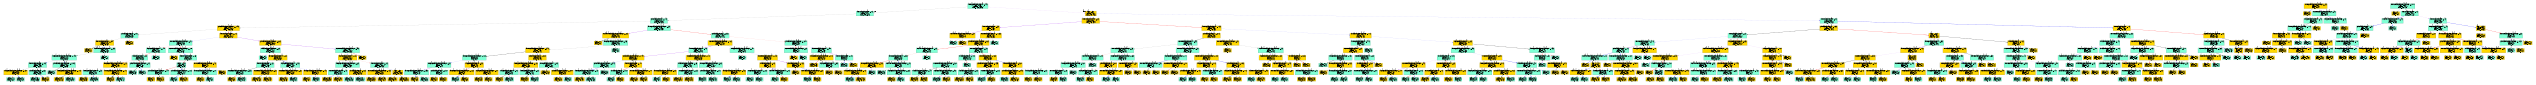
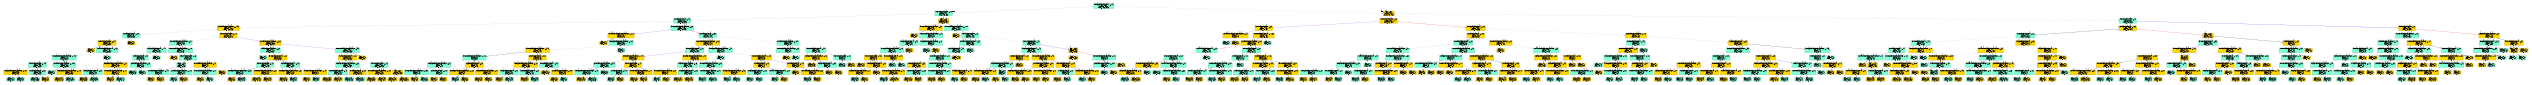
node "weight <= 8.5 gini = 0.096 samples = 1231 value = [62, 1169]": added
